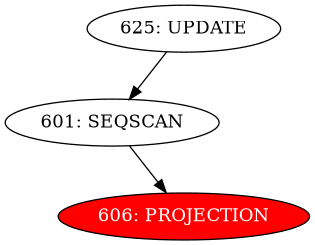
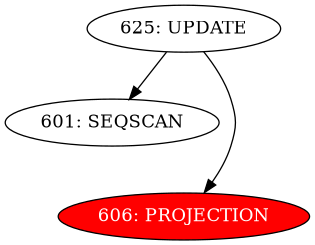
edge "601: SEQSCAN" -> "606: PROJECTION": now "625: UPDATE" -> "606: PROJECTION"
